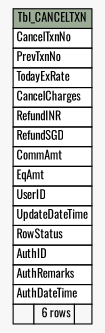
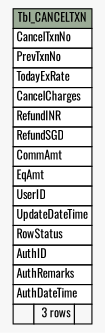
node "Tbl_CANCELTXN": text "6 rows" -> "3 rows"
